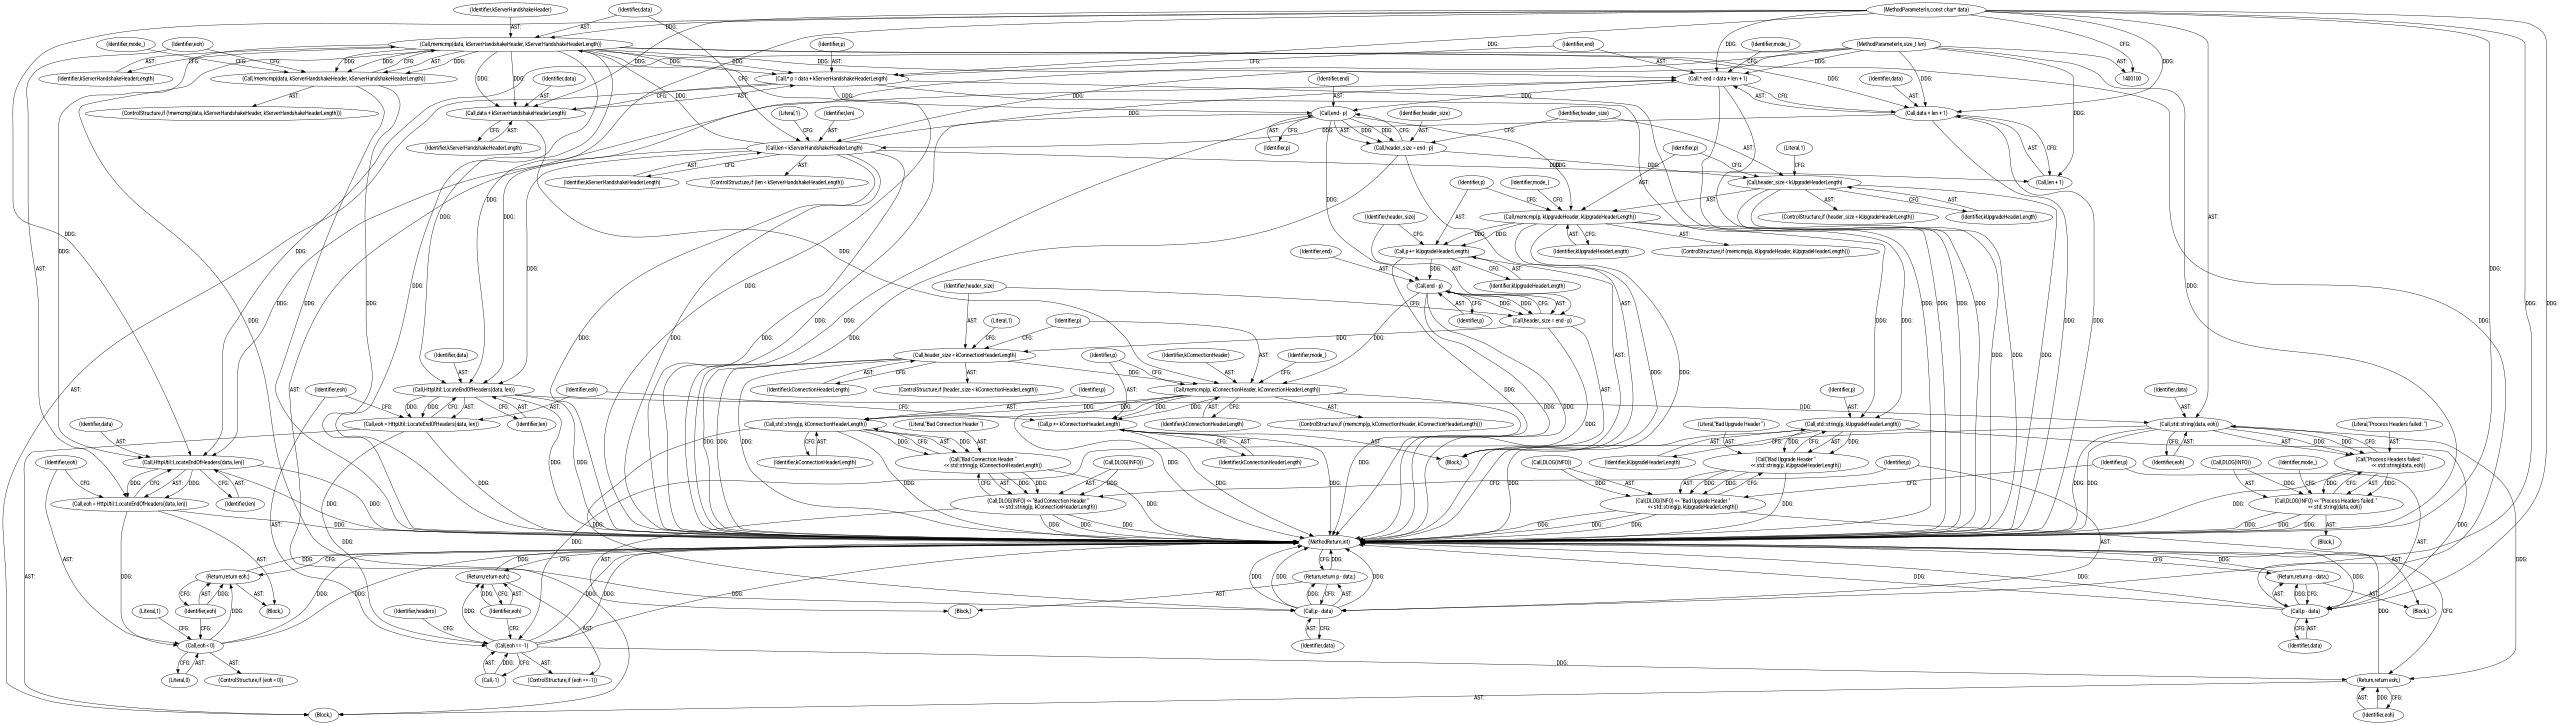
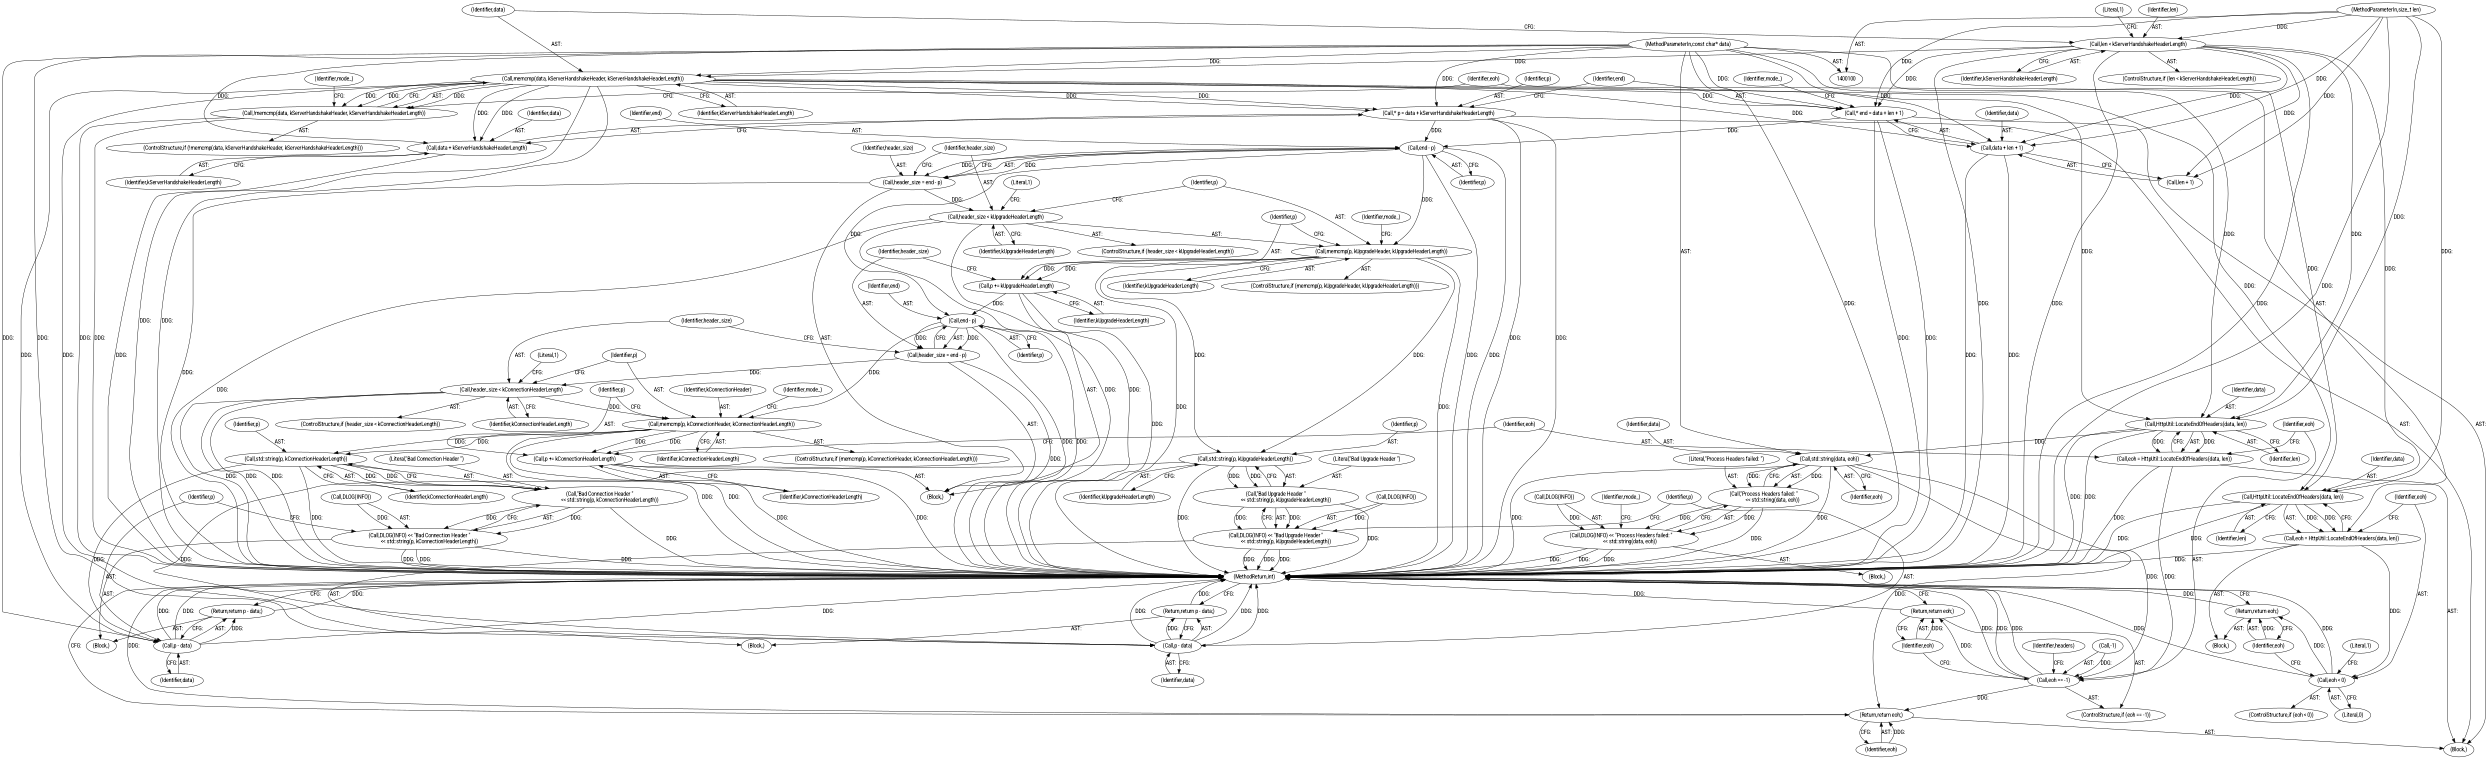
node "(Identifier,kServerHandshakeHeader)": removed
edge "(MethodParameterIn,const char* data)" -> "1400100": label "CFG: " -> "AST: "
edge "(Call,data + len + 1)" -> "(Call,len < kServerHandshakeHeaderLength)": reversed
edge "(Call,data + kServerHandshakeHeaderLength)" -> "(Call,memcmp(p, kConnectionHeader, kConnectionHeaderLength))": now "(Call,data + kServerHandshakeHeaderLength)" -> "(MethodReturn,int)"
edge "(Call,eoh == -1)" -> "(Call,-1)": removed, label "CFG:"
